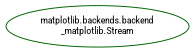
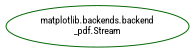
node "matplotlib.backends.backend _matplotlib.Stream": label "matplotlib.backends.backend _matplotlib.Stream" -> "matplotlib.backends.backend _pdf.Stream"
